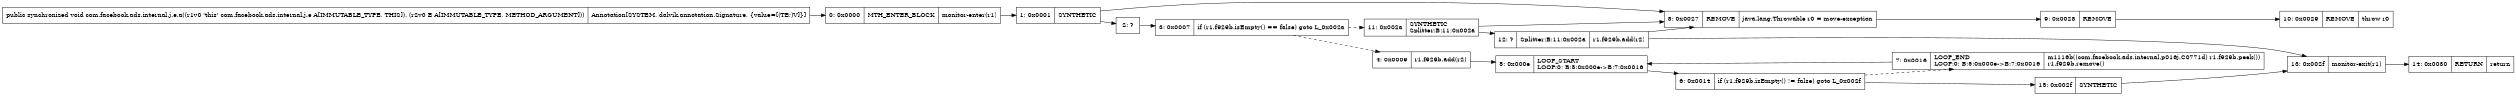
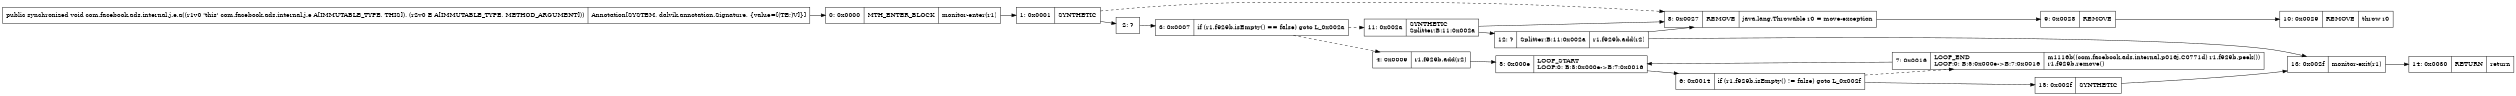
edge "1: 0x0001" -> "8: 0x0027": style solid -> dashed
